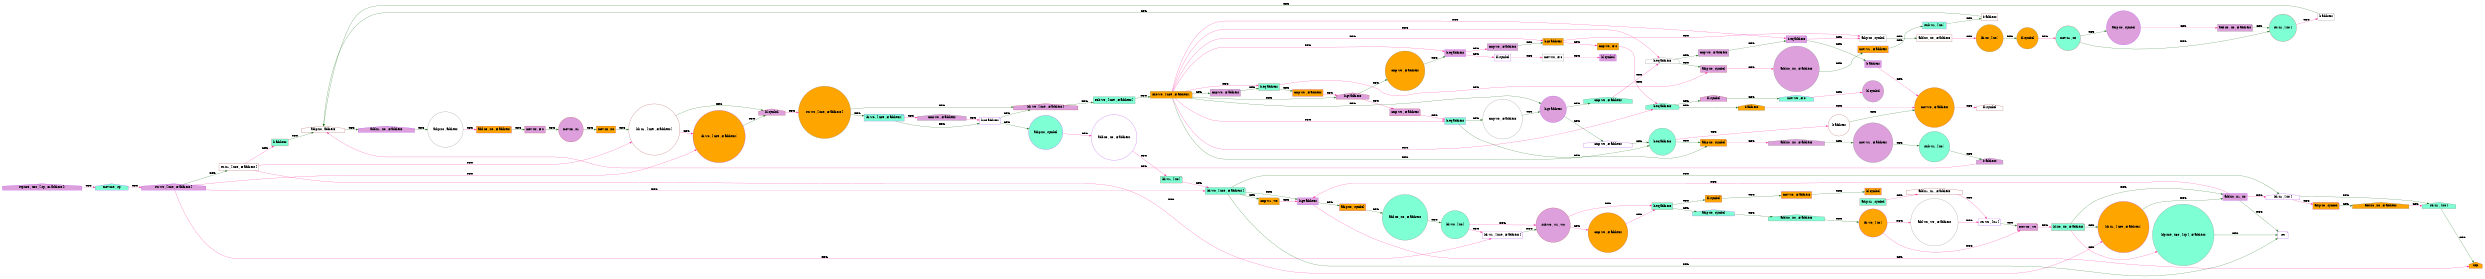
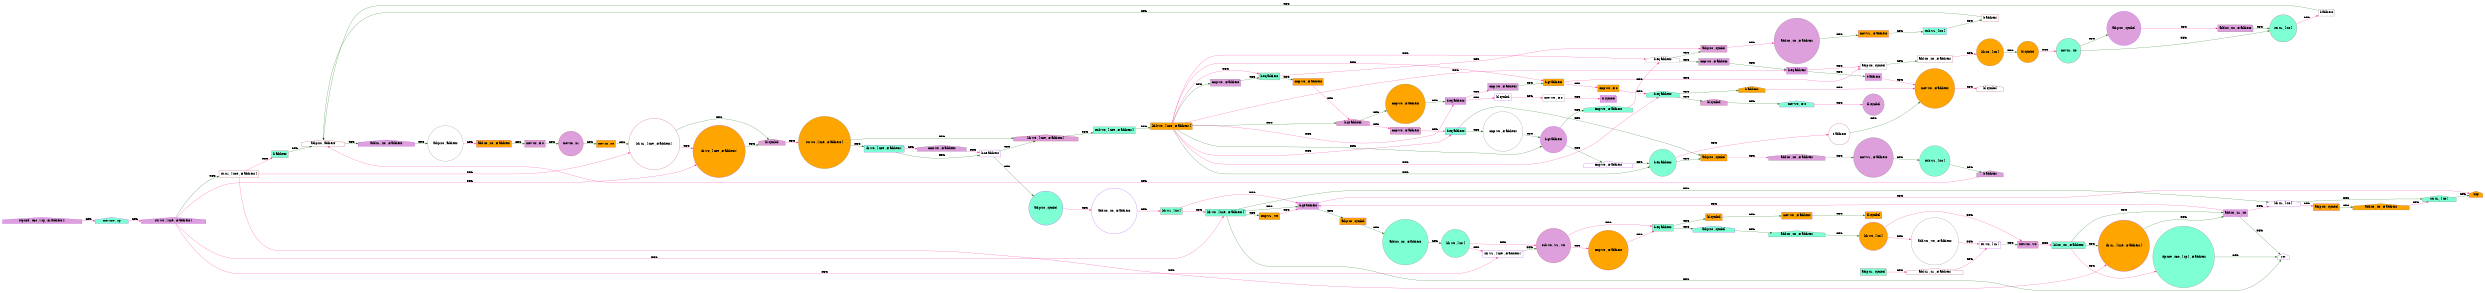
edge "cmn w0 , # address" -> "b.ne address": label "CFG" -> "DFG"
edge "ldr w1 , [ x0 ]" -> "b.ge address": added, label "DFG"
node "ret": shape note -> house
